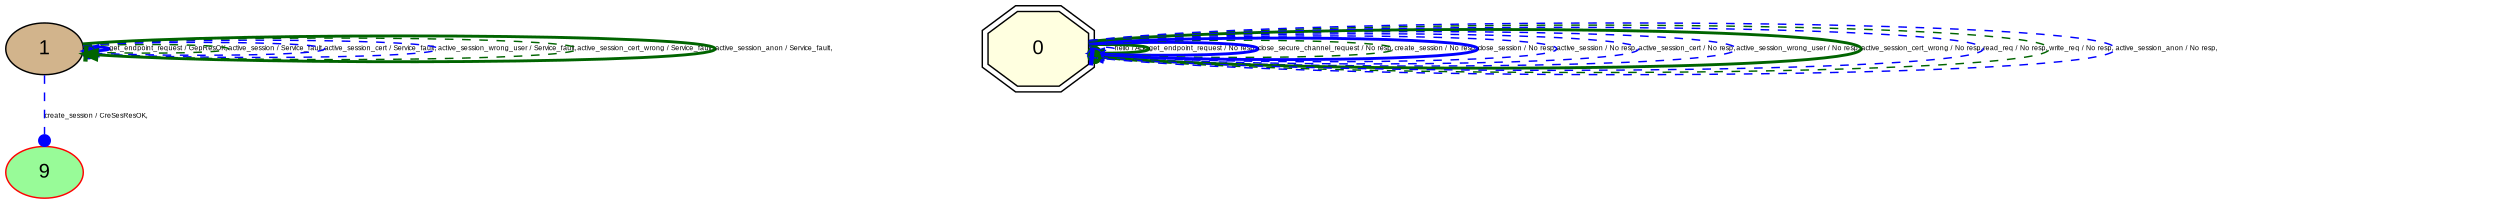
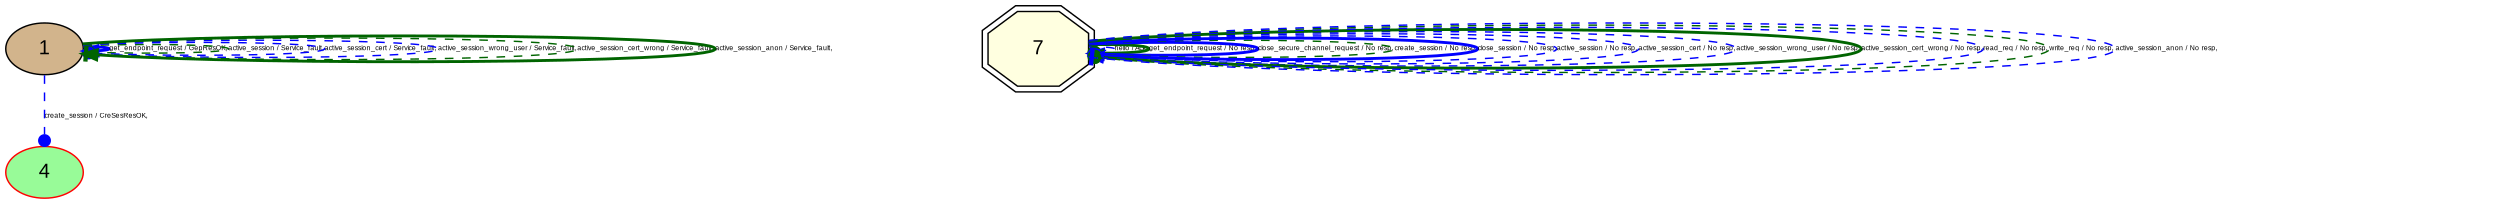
node "0": label "0" -> "7"
node "9": label "9" -> "4"
